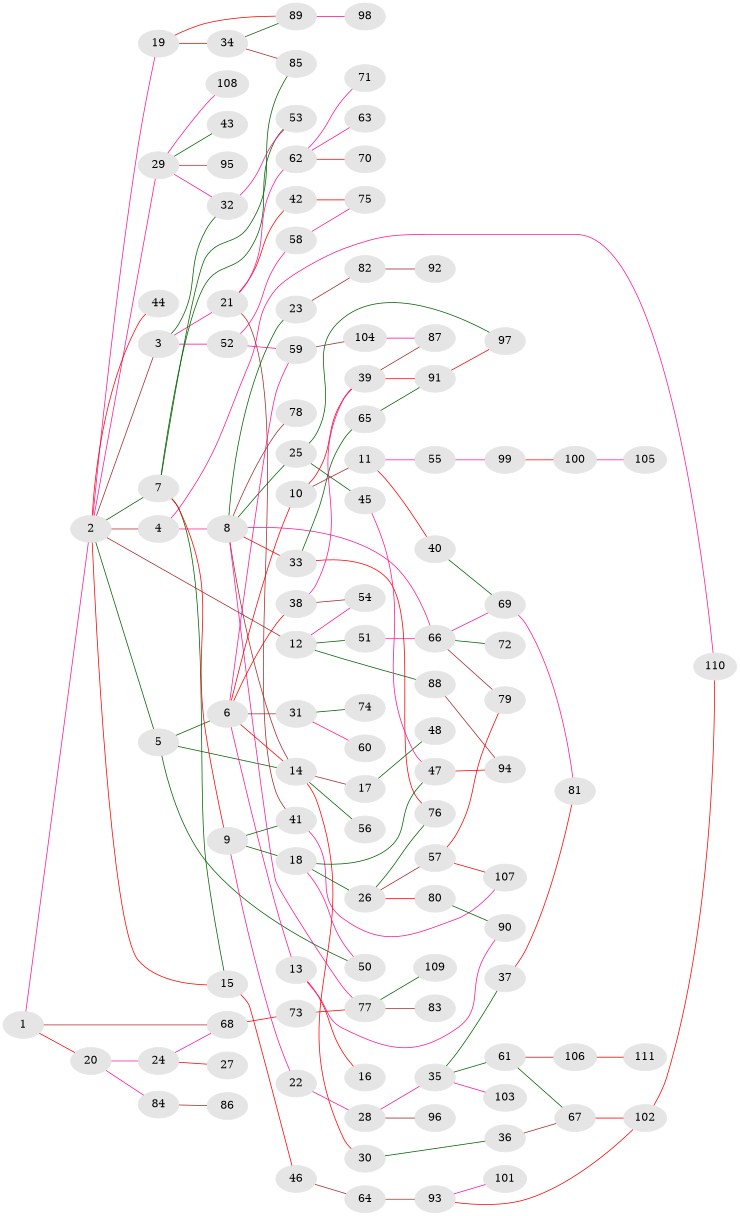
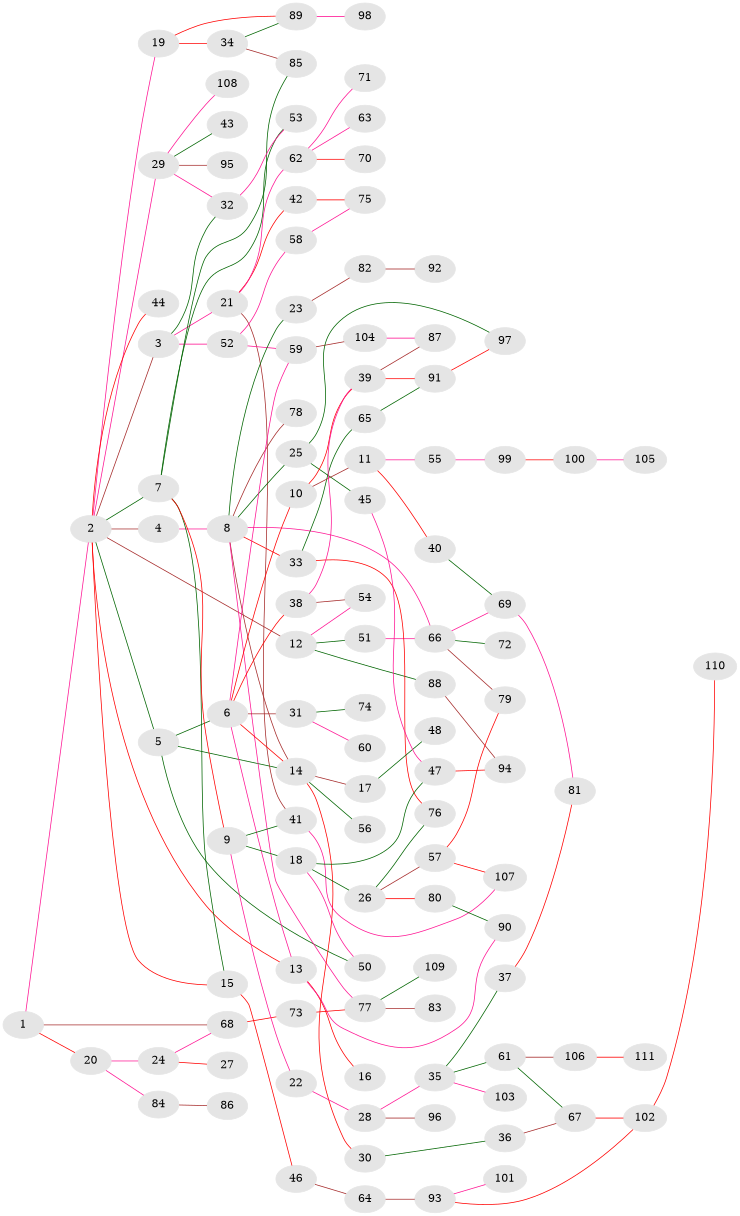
edge "4" -- "110": removed
edge "2" -- "13": added
